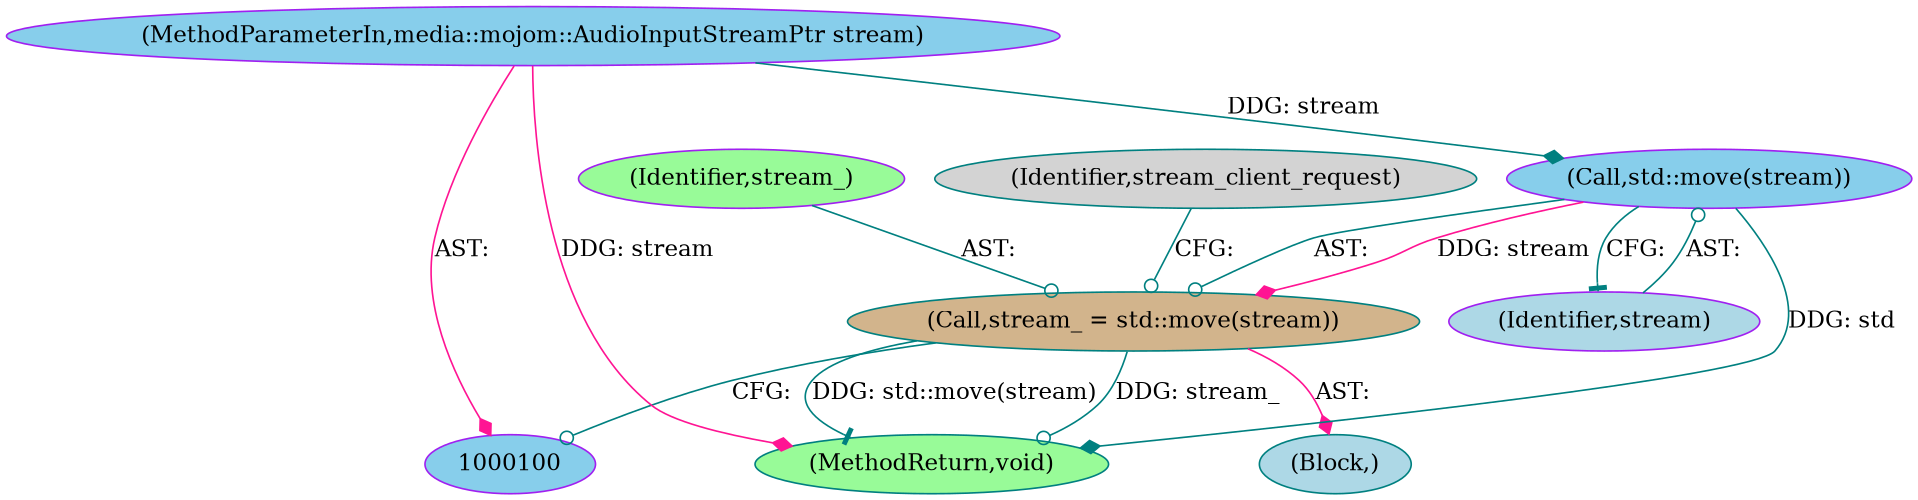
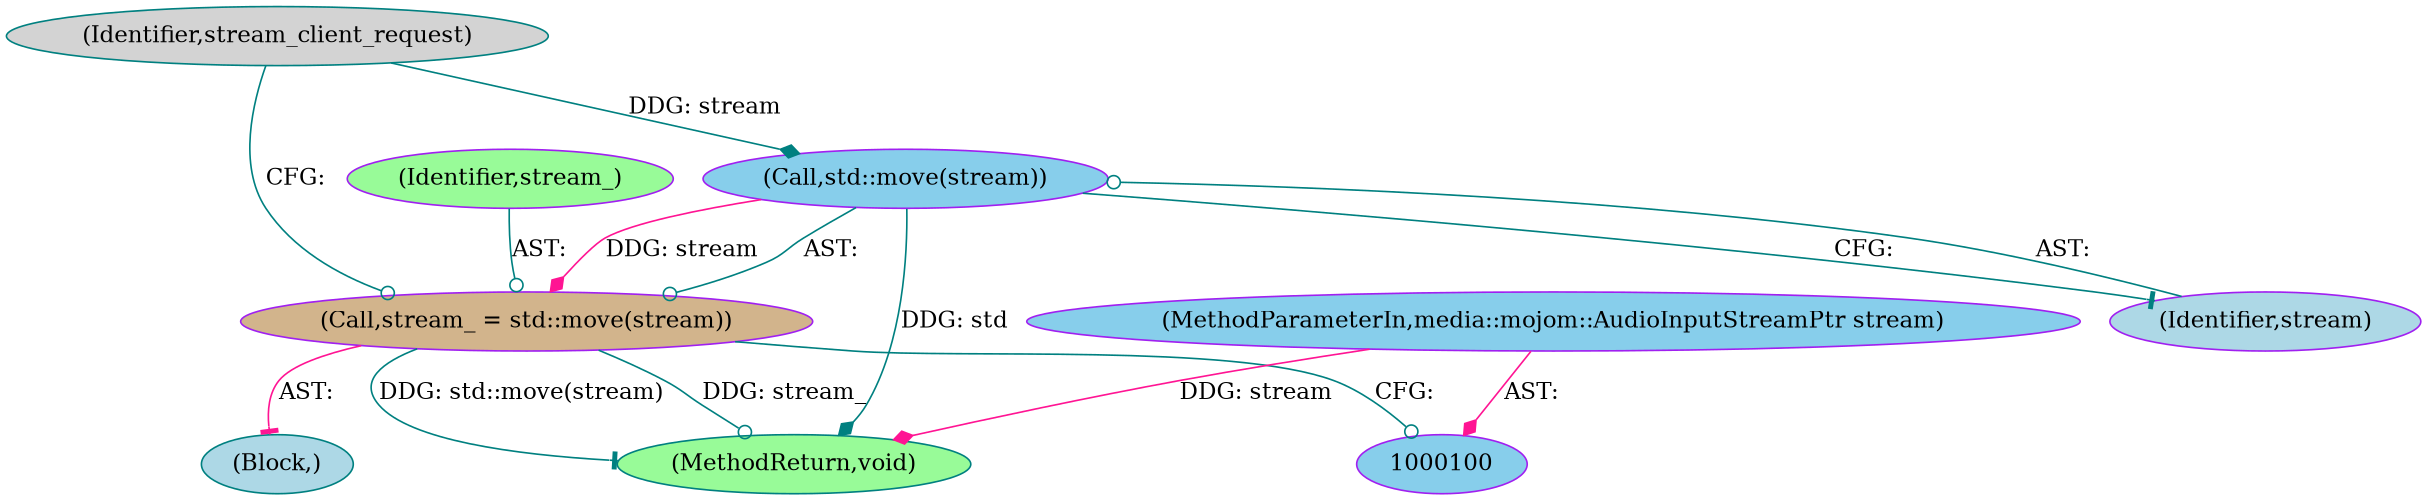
edge "(MethodParameterIn,media::mojom::AudioInputStreamPtr stream)" -> "(Call,std::move(stream))": now "(Identifier,stream_client_request)" -> "(Call,std::move(stream))"
node "(Call,stream_ = std::move(stream))": color teal -> purple
edge "(Call,stream_ = std::move(stream))" -> "(Block,)": arrowhead diamond -> tee
